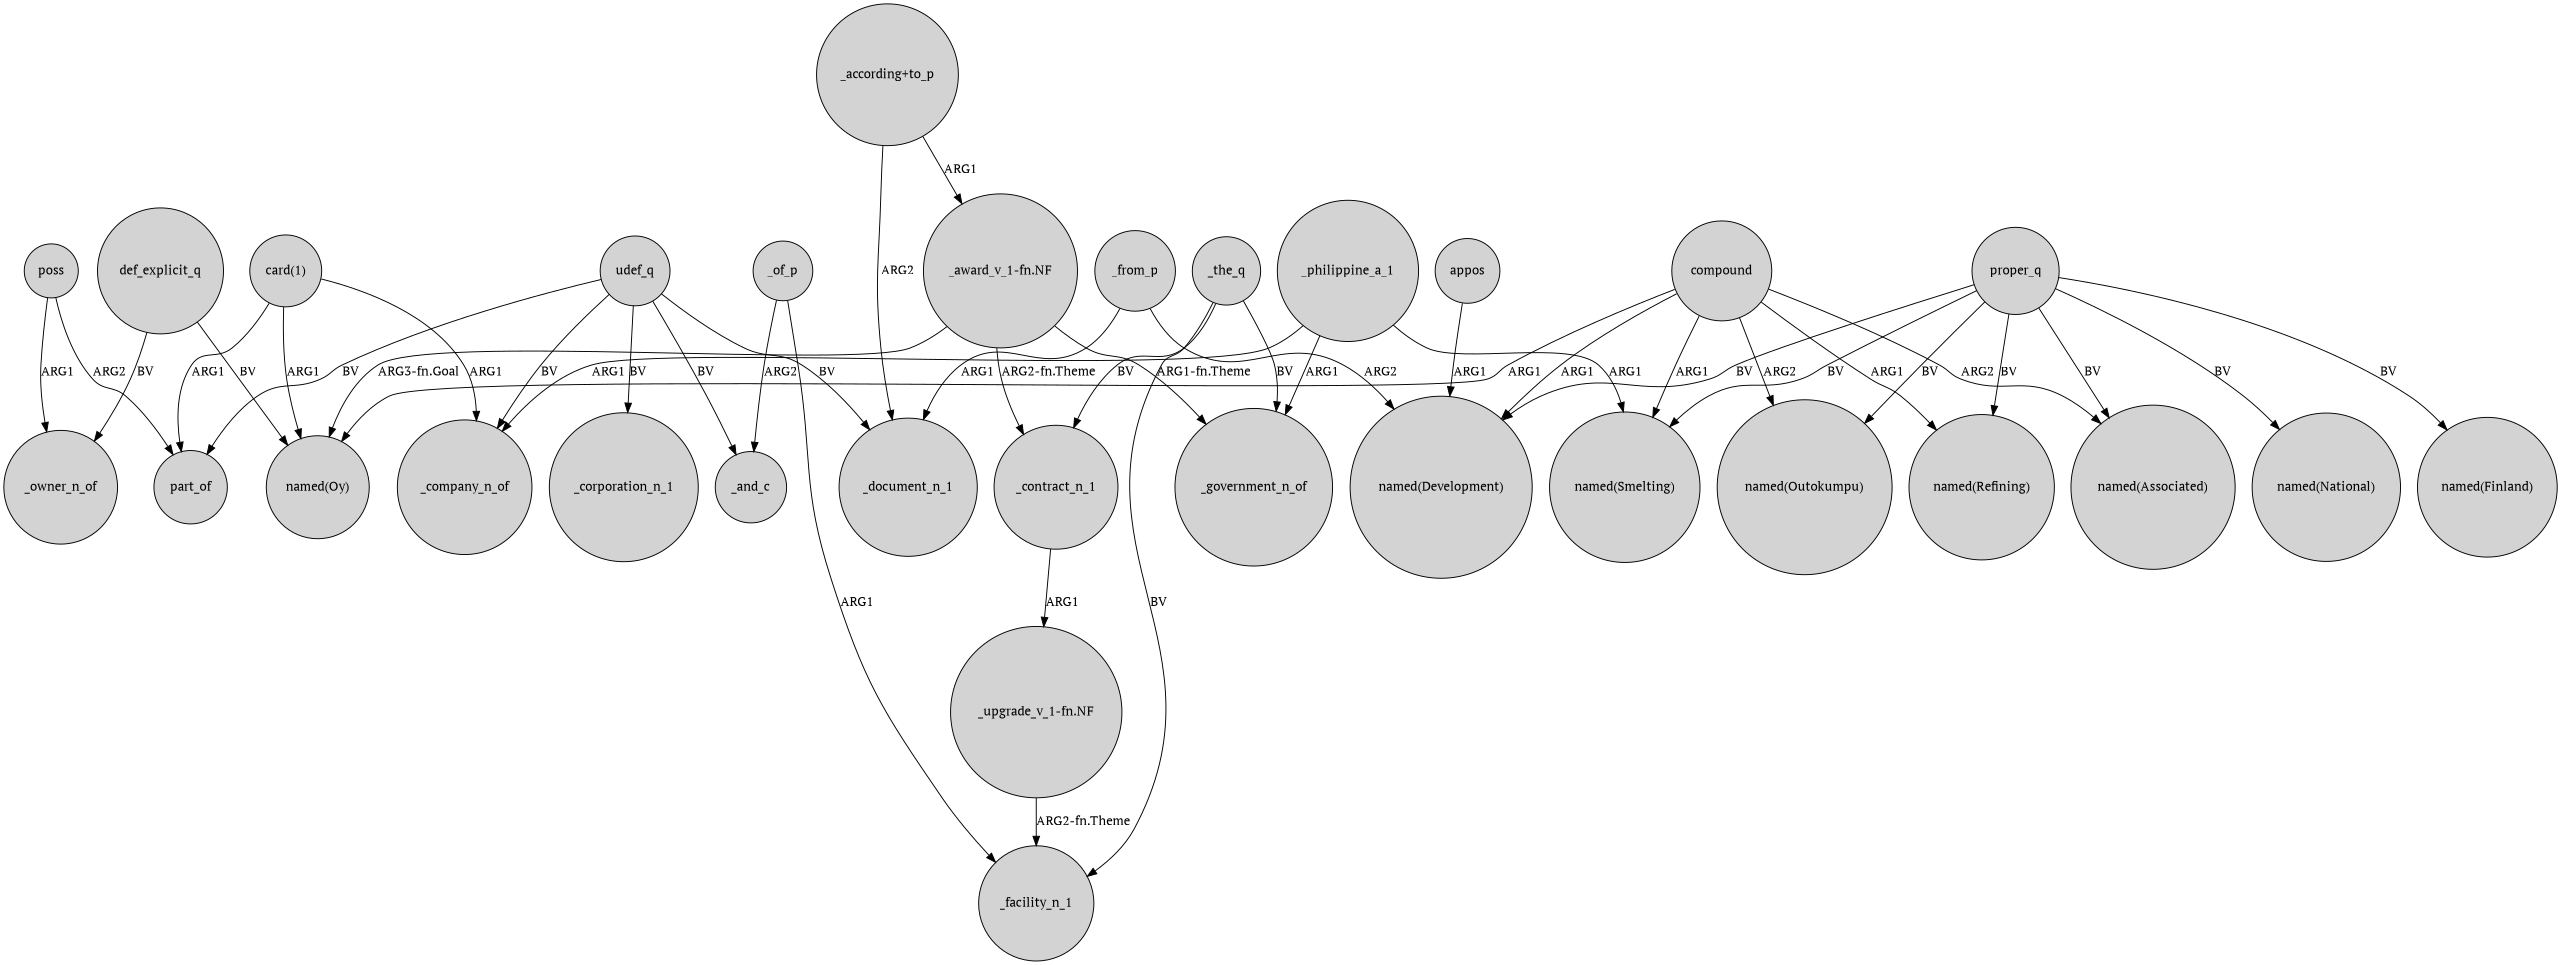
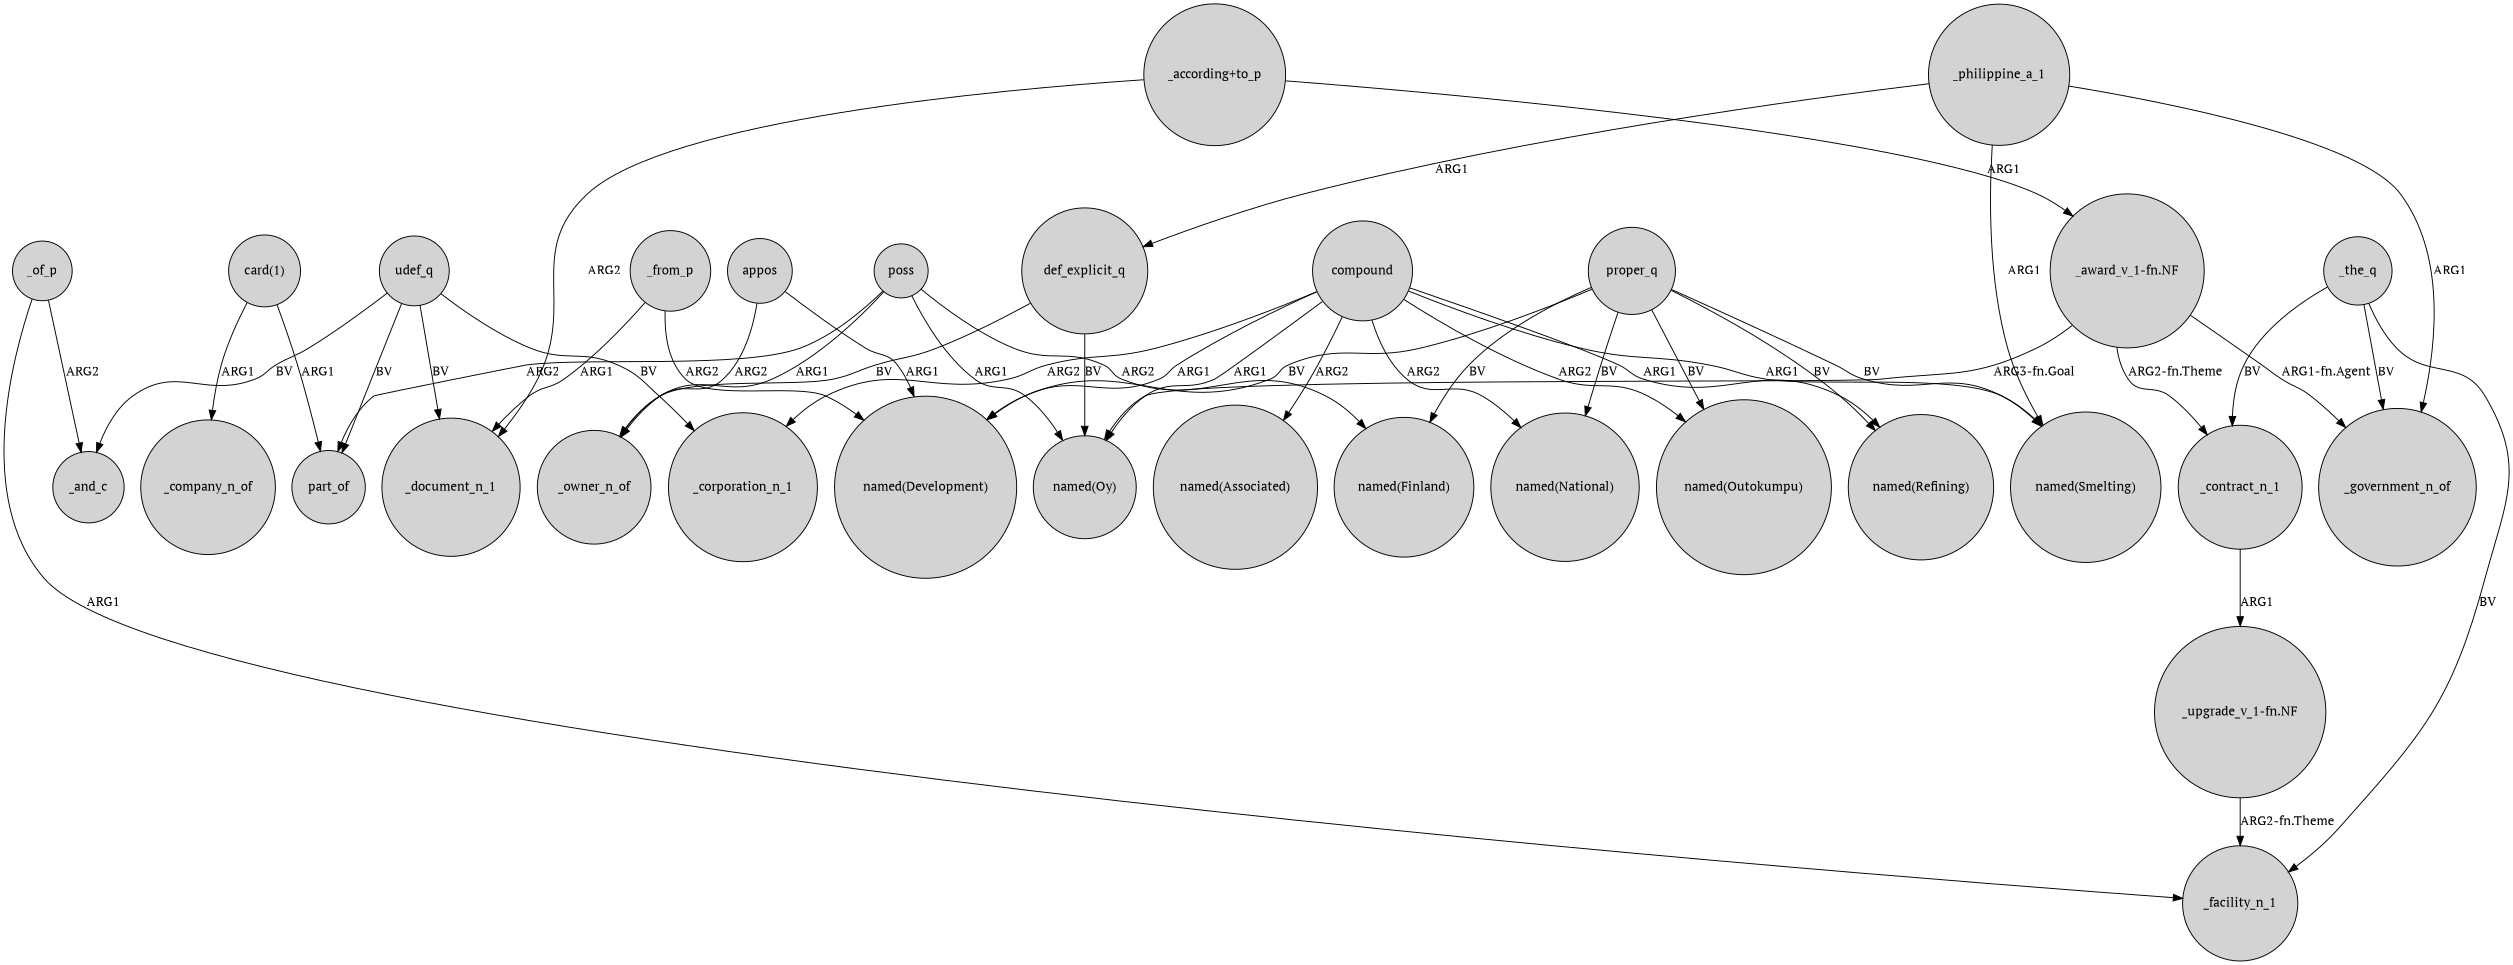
edge "udef_q" -> "_company_n_of": removed, label "BV"
edge "_philippine_a_1" -> "_company_n_of": now "_philippine_a_1" -> "def_explicit_q"
edge "proper_q" -> "named(Associated)": removed, label "BV"
edge "compound" -> "_corporation_n_1": added, label "ARG2"
edge "card(1)" -> "named(Oy)": now "poss" -> "named(Oy)"
edge "poss" -> "named(Finland)": added, label "ARG2"
edge "_award_v_1-fn.NF" -> "_government_n_of": label "ARG1-fn.Theme" -> "ARG1-fn.Agent"
edge "appos" -> "_owner_n_of": added, label "ARG2"
edge "compound" -> "named(National)": added, label "ARG2"
